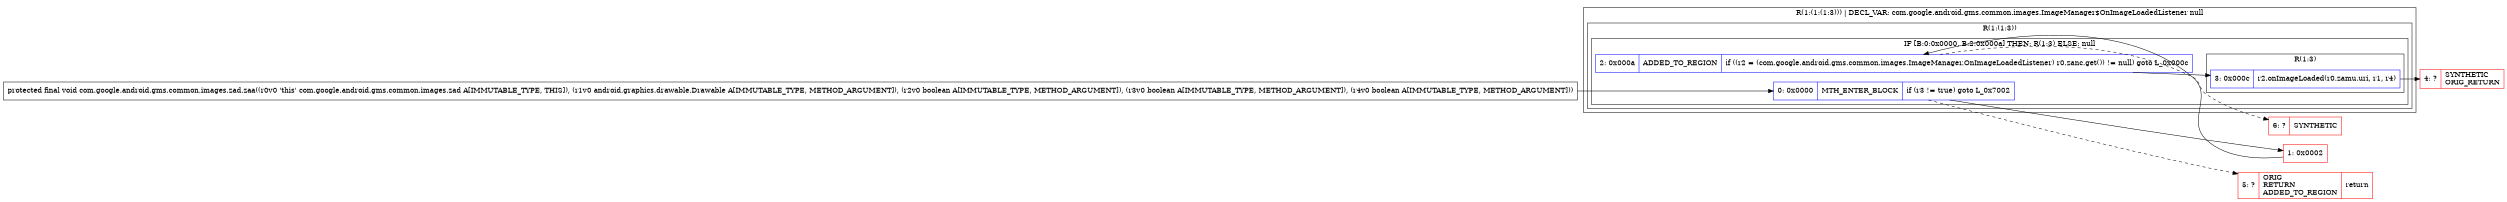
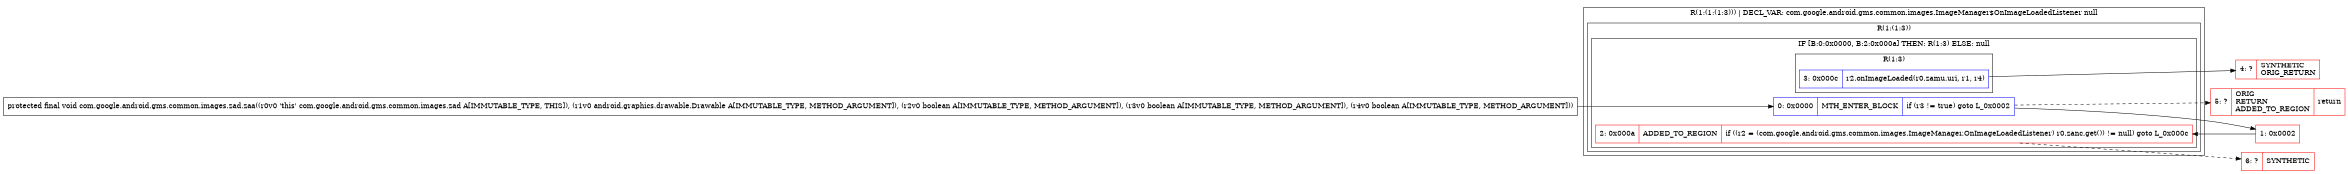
node "2: 0x000a": color blue -> red
edge "2: 0x000a" -> "3: 0x000c": removed
node "0: 0x0000": text "if (r3 != true) goto L_0x7002" -> "if (r3 != true) goto L_0x0002"
